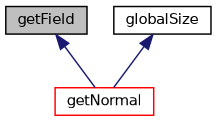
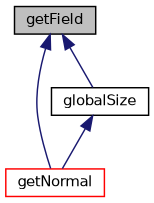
edge "globalSize" -> "getField": added
